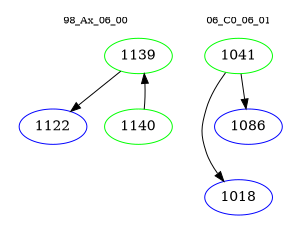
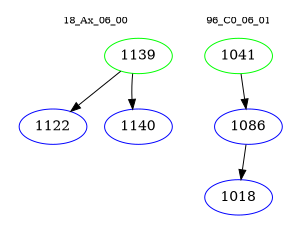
cluster "98_Ax_06_00": label "98_Ax_06_00" -> "18_Ax_06_00"
cluster "06_C0_06_01": label "06_C0_06_01" -> "96_C0_06_01"
edge "1140" -> "1139": reversed
edge "1041" -> "1018": now "1086" -> "1018"
node "1140": color green -> blue
